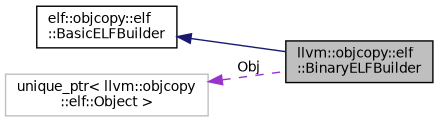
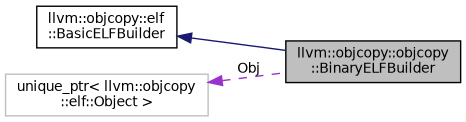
node "elf::objcopy::elf ::BasicELFBuilder": label "elf::objcopy::elf ::BasicELFBuilder" -> "llvm::objcopy::elf ::BasicELFBuilder"
node "llvm::objcopy::elf ::BinaryELFBuilder": label "llvm::objcopy::elf ::BinaryELFBuilder" -> "llvm::objcopy::objcopy ::BinaryELFBuilder"
